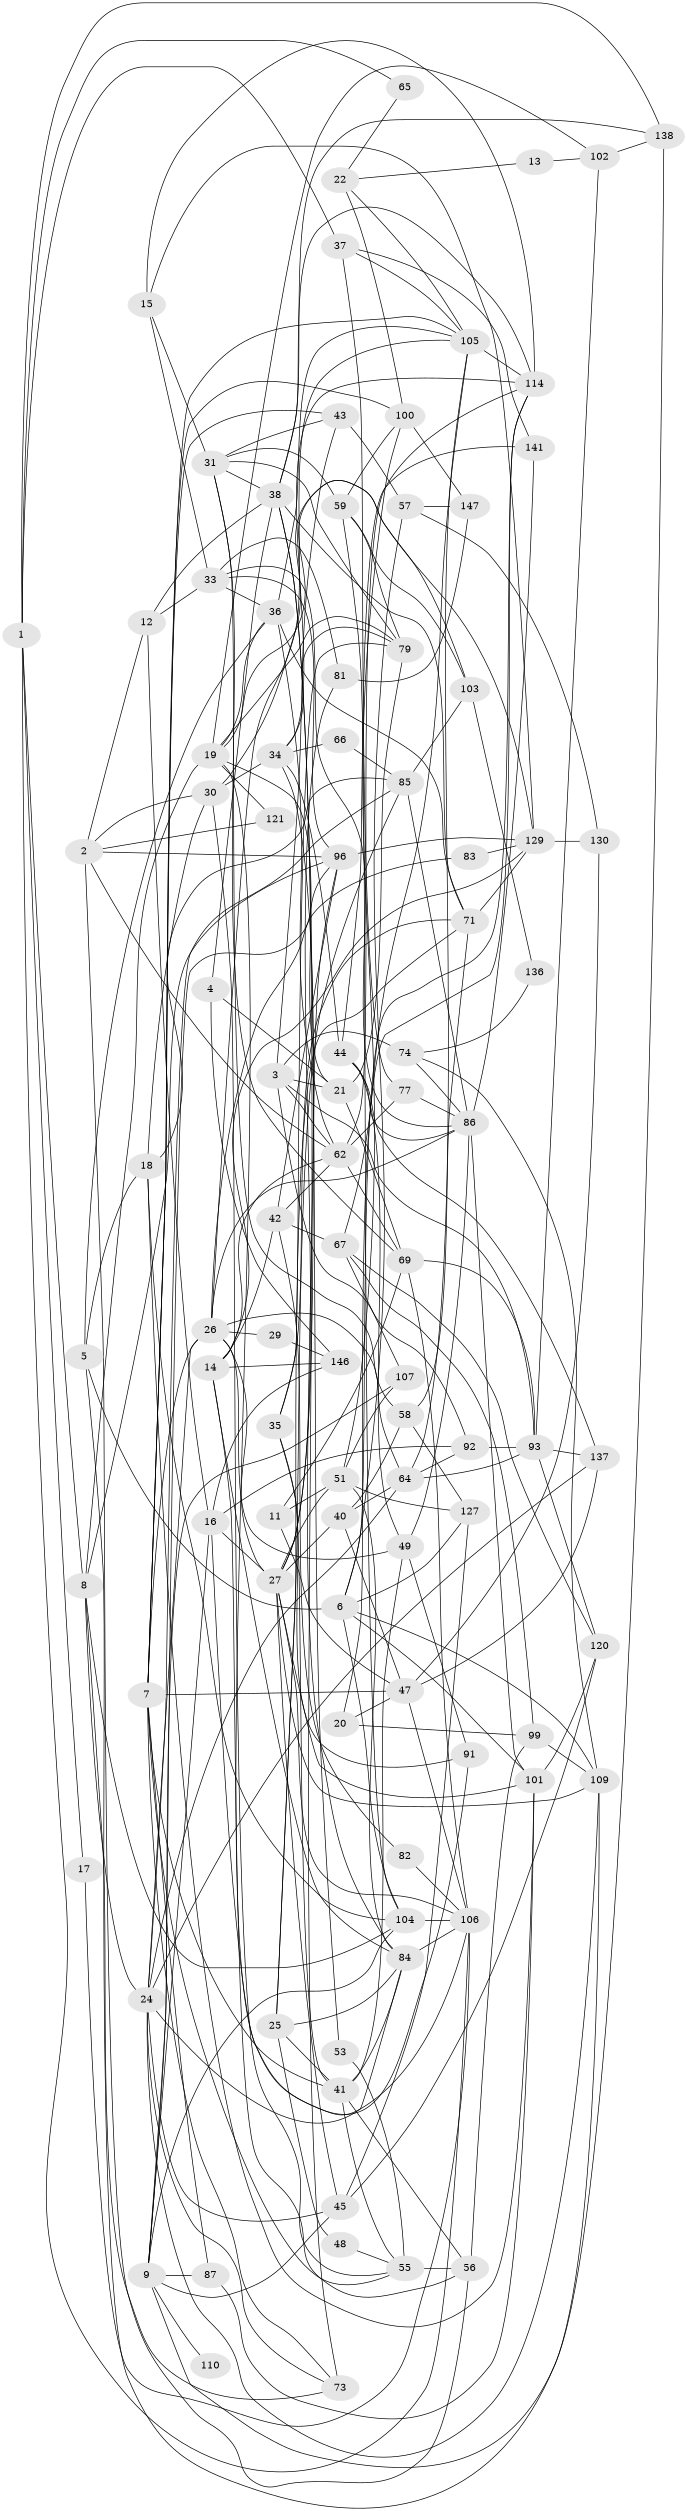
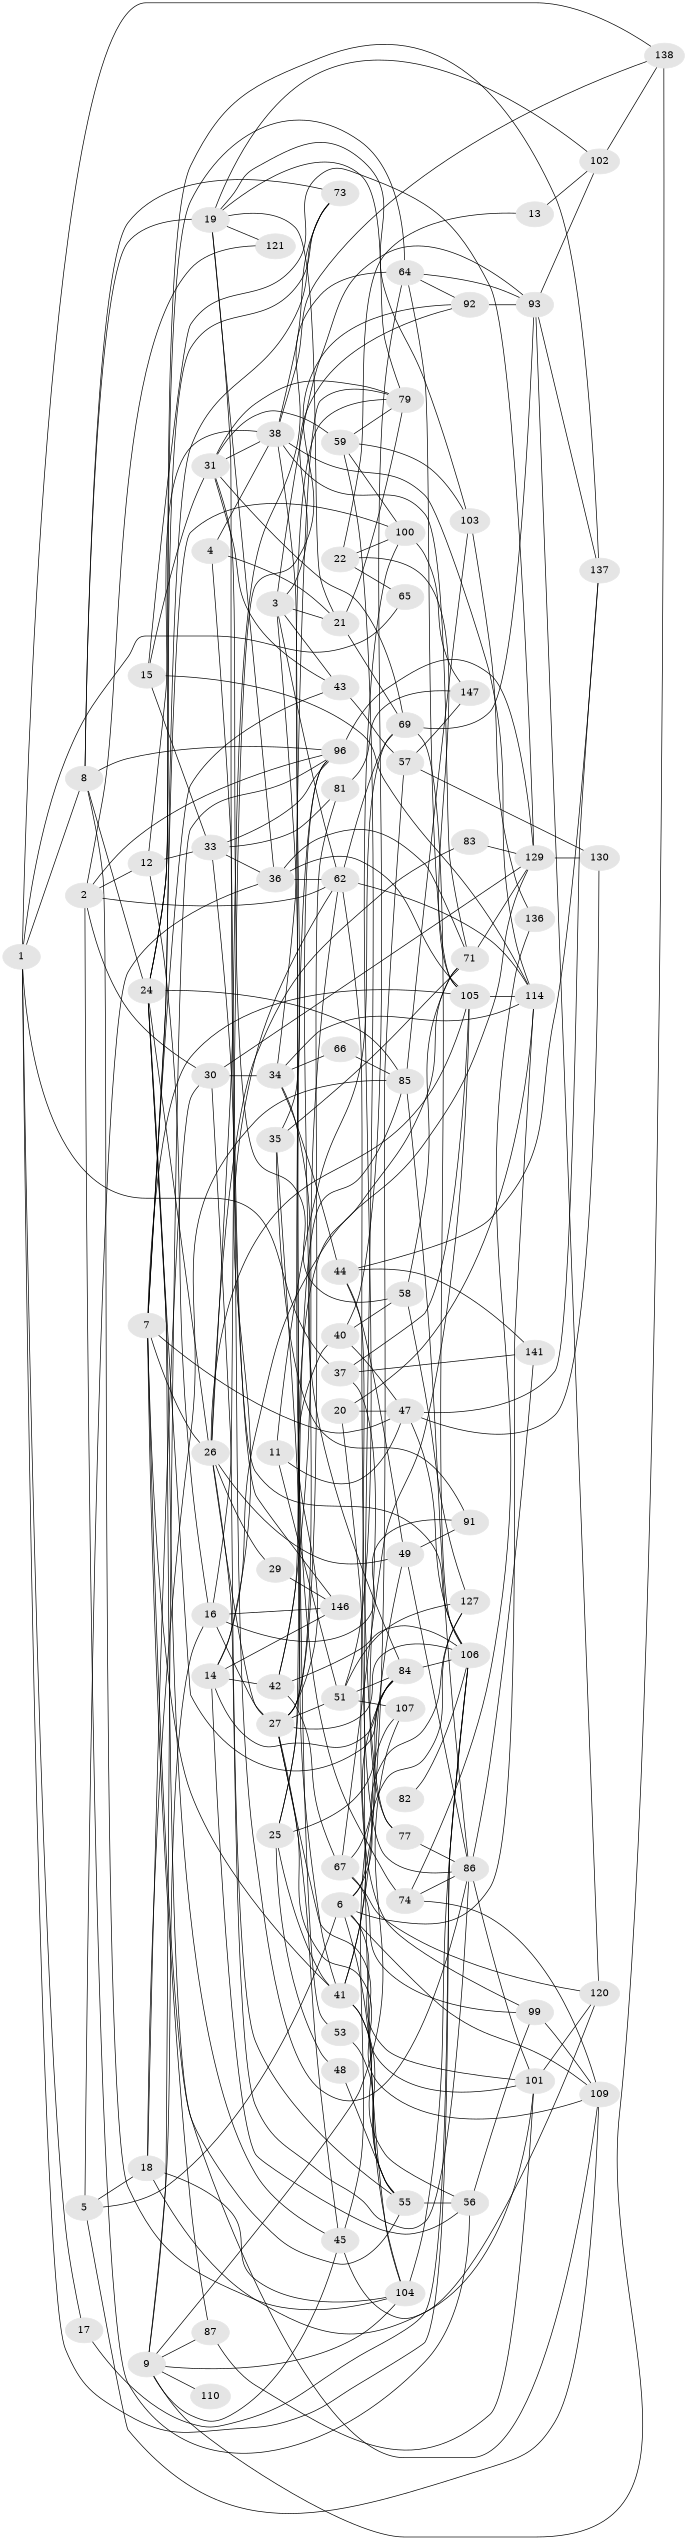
edge "42" -- "82": now "42" -- "106"
